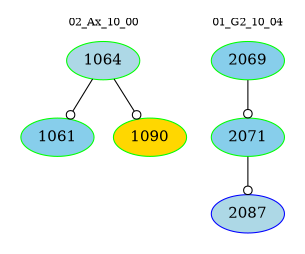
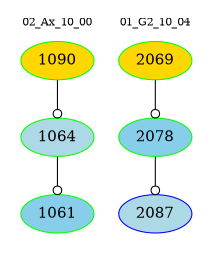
node "2069": fillcolor skyblue -> gold
edge "1064" -> "1090": reversed
node "2071": label "2071" -> "2078"
